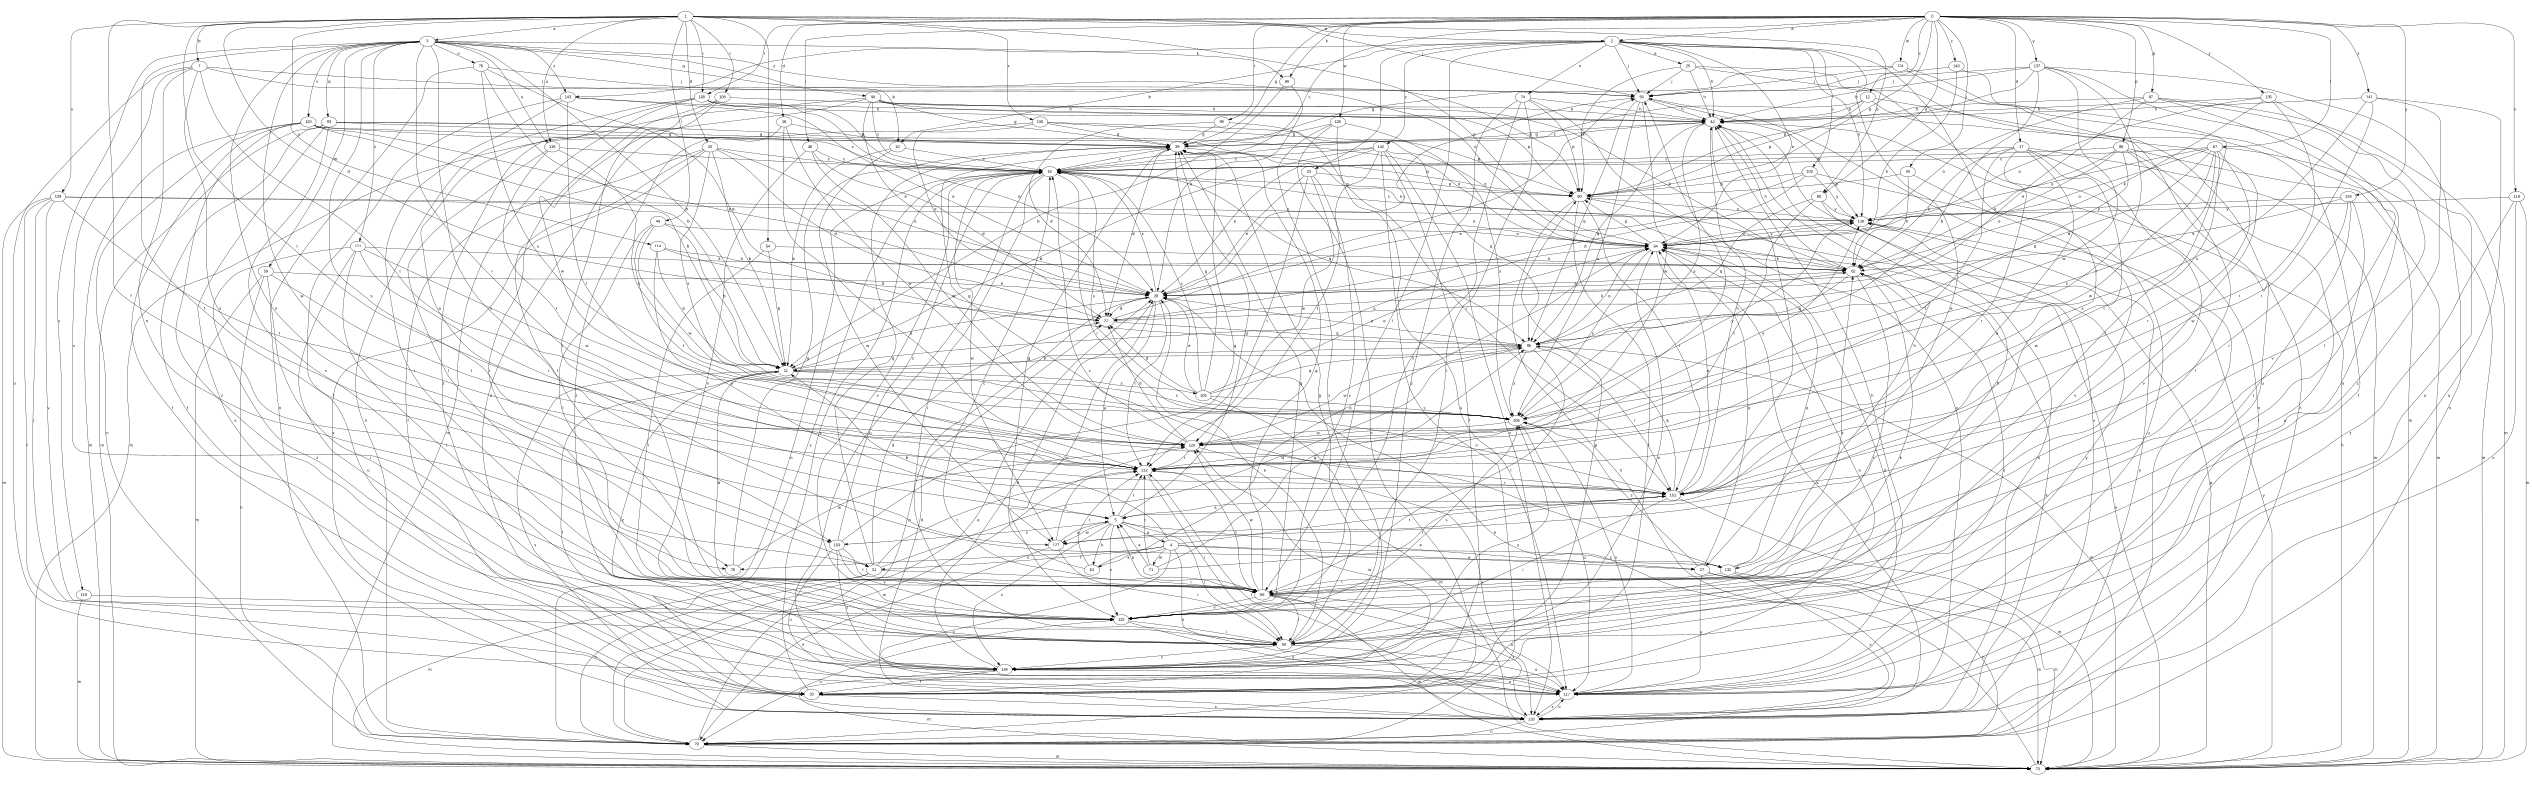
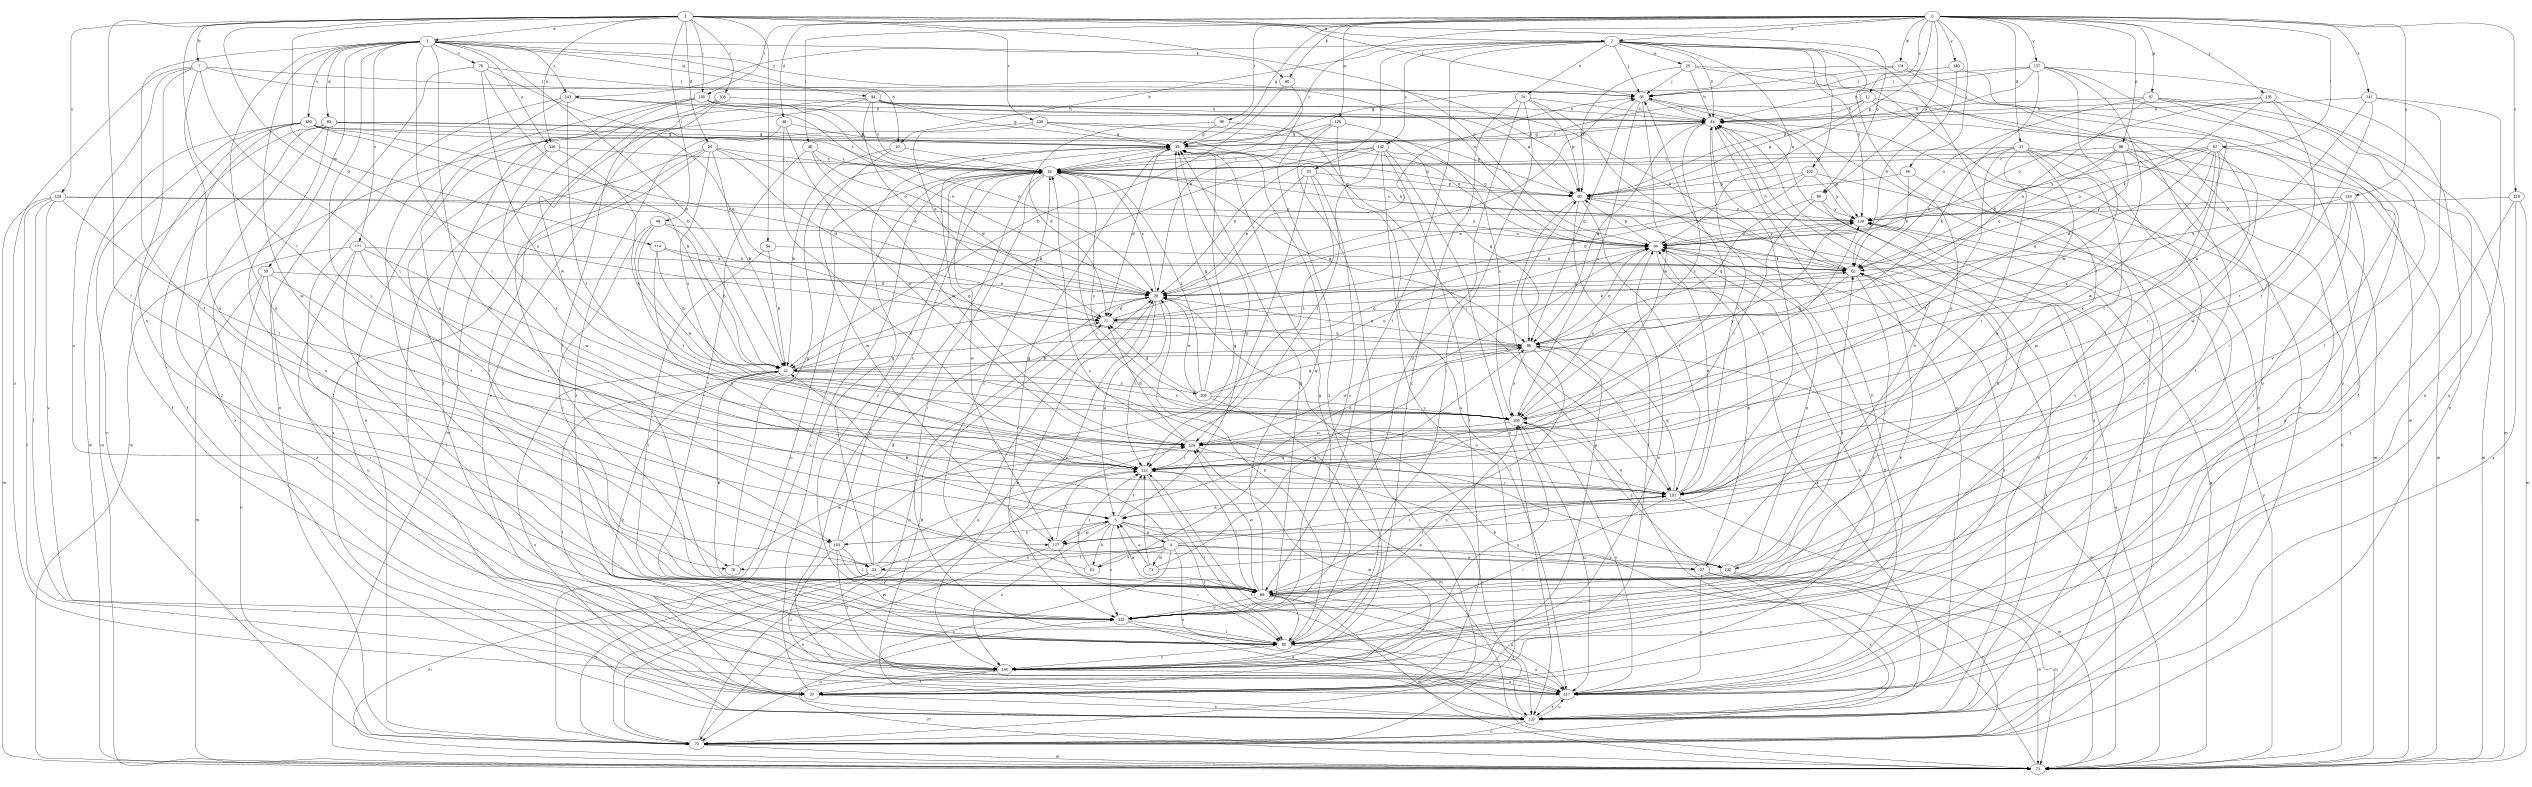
edge "23" -> "128": label "w" -> "s"
node "119": removed
